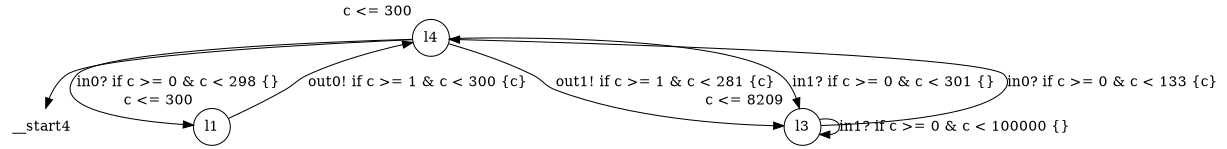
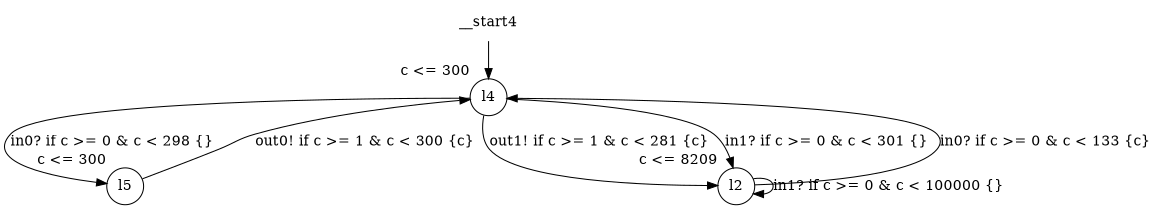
edge "l4 c <= 300" -> "__start4": reversed
node "l1 c <= 300": label "l1 c <= 300" -> "l5 c <= 300"
node "l3 c <= 8209": label "l3 c <= 8209" -> "l2 c <= 8209"
